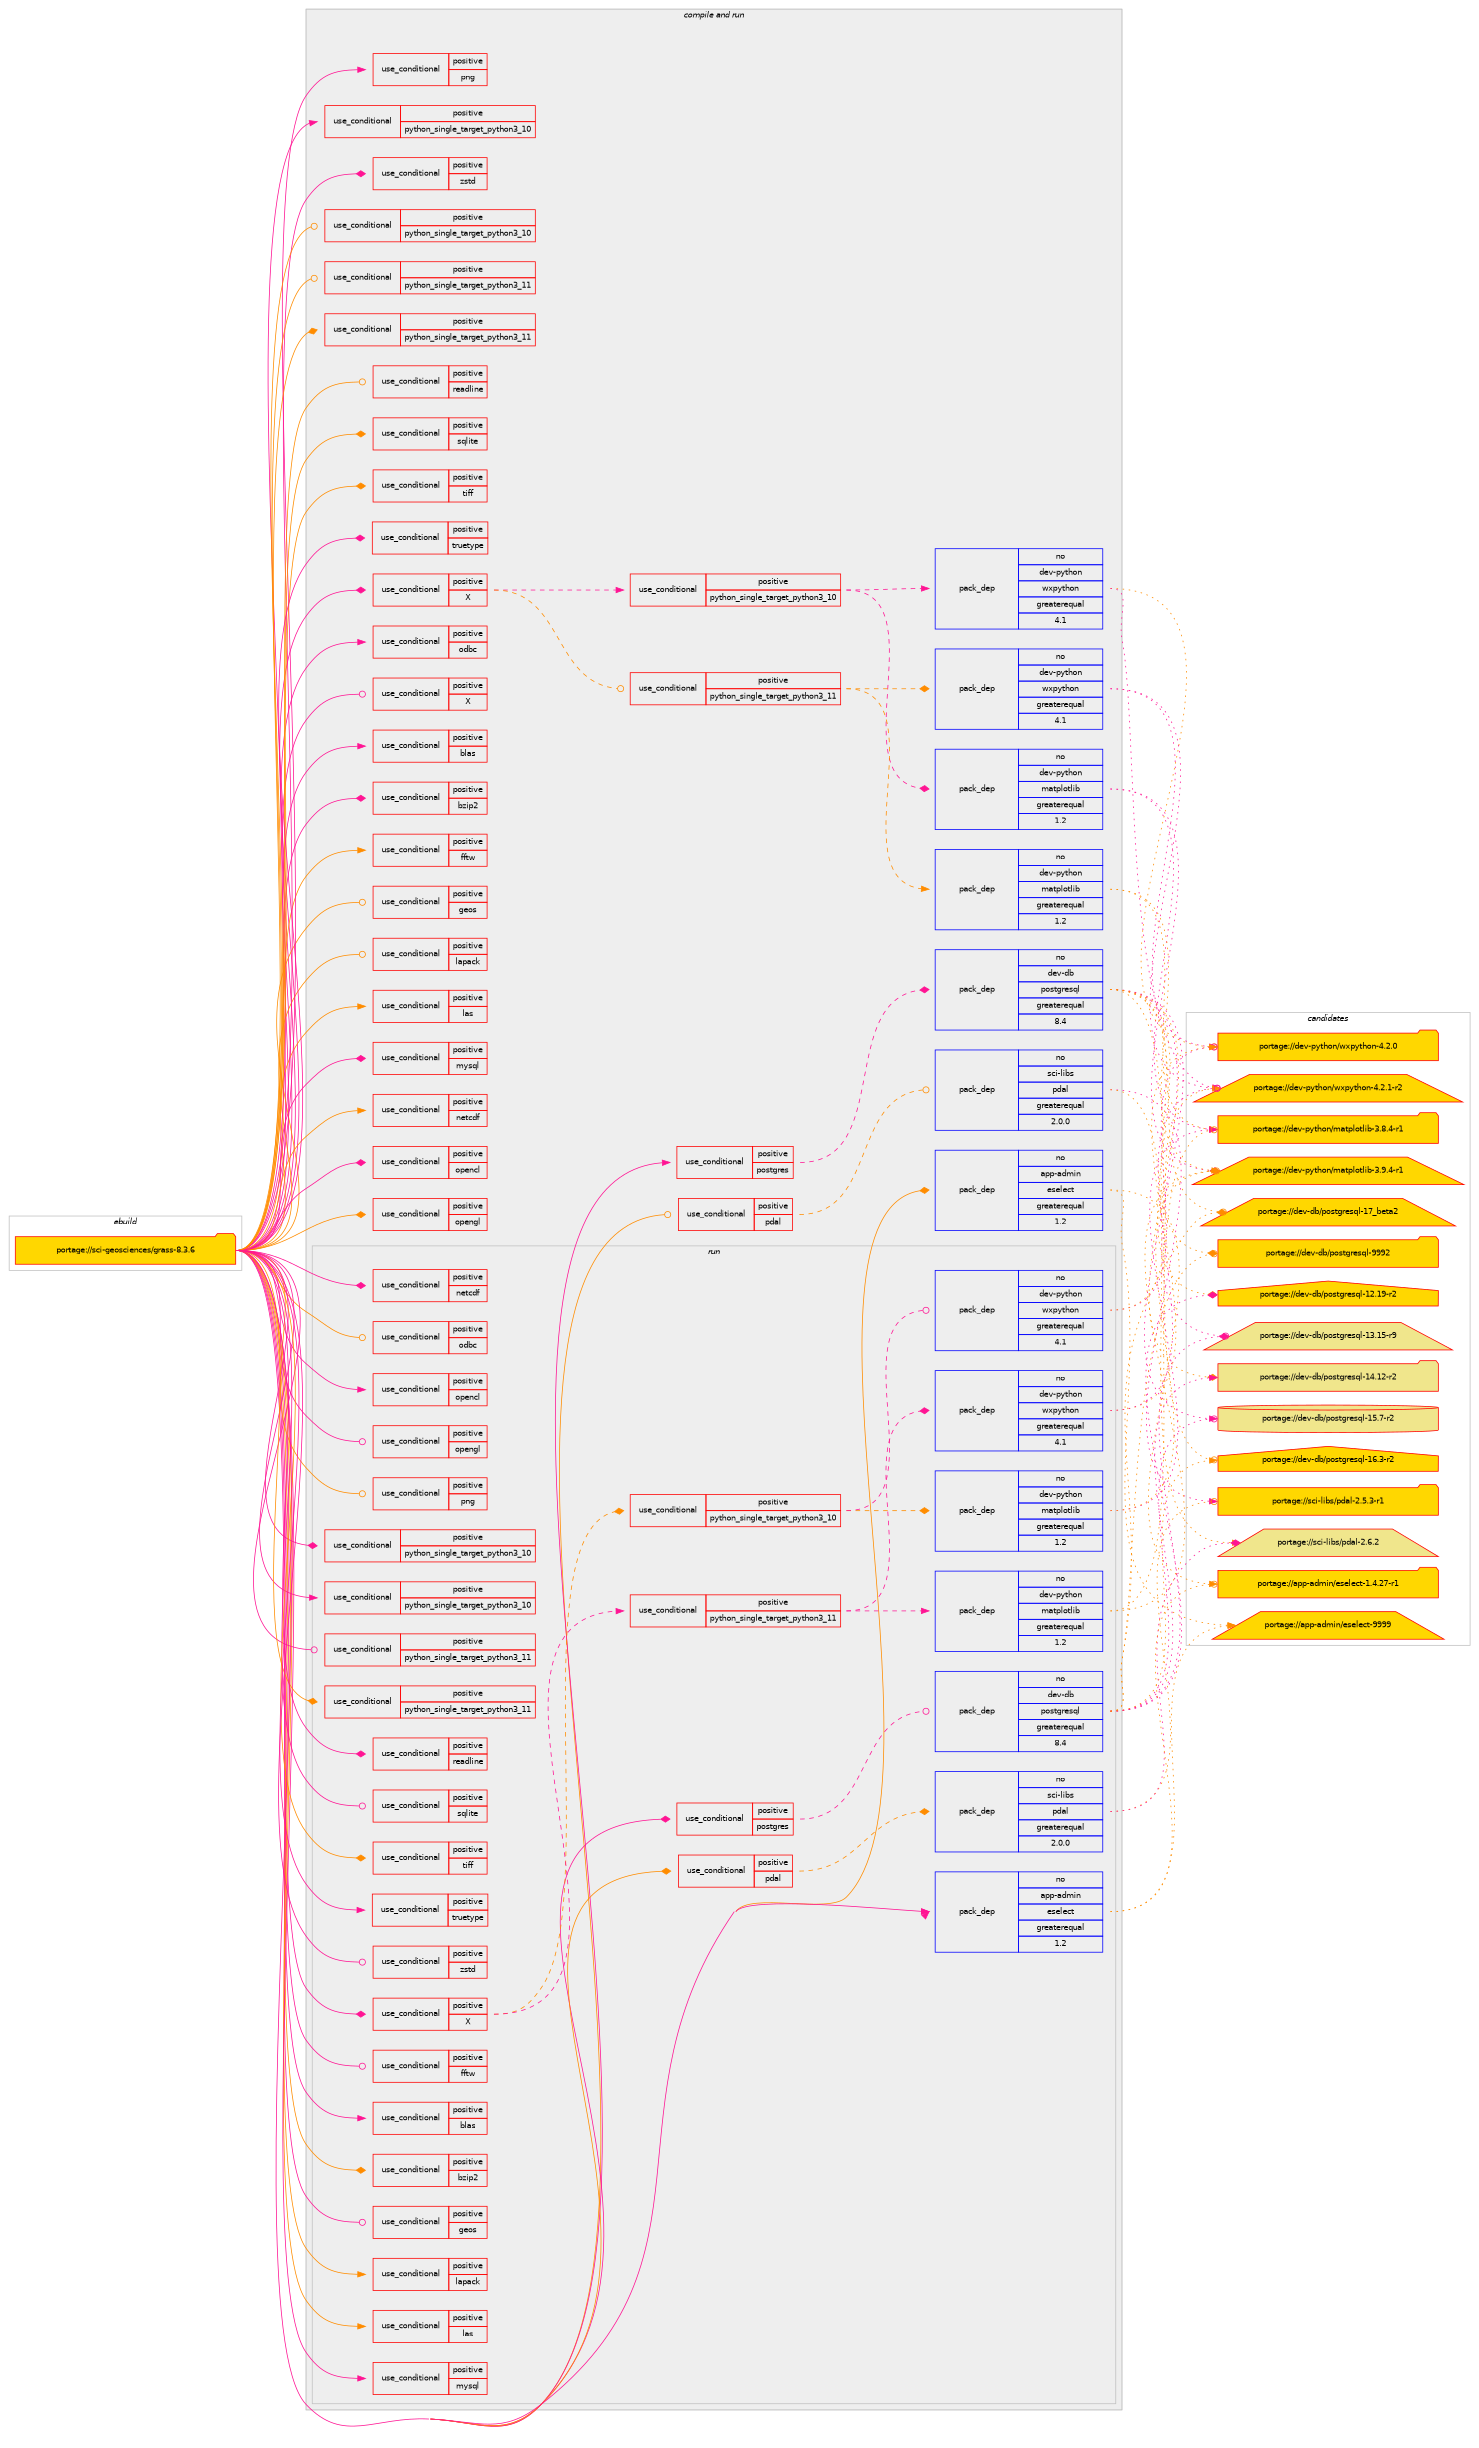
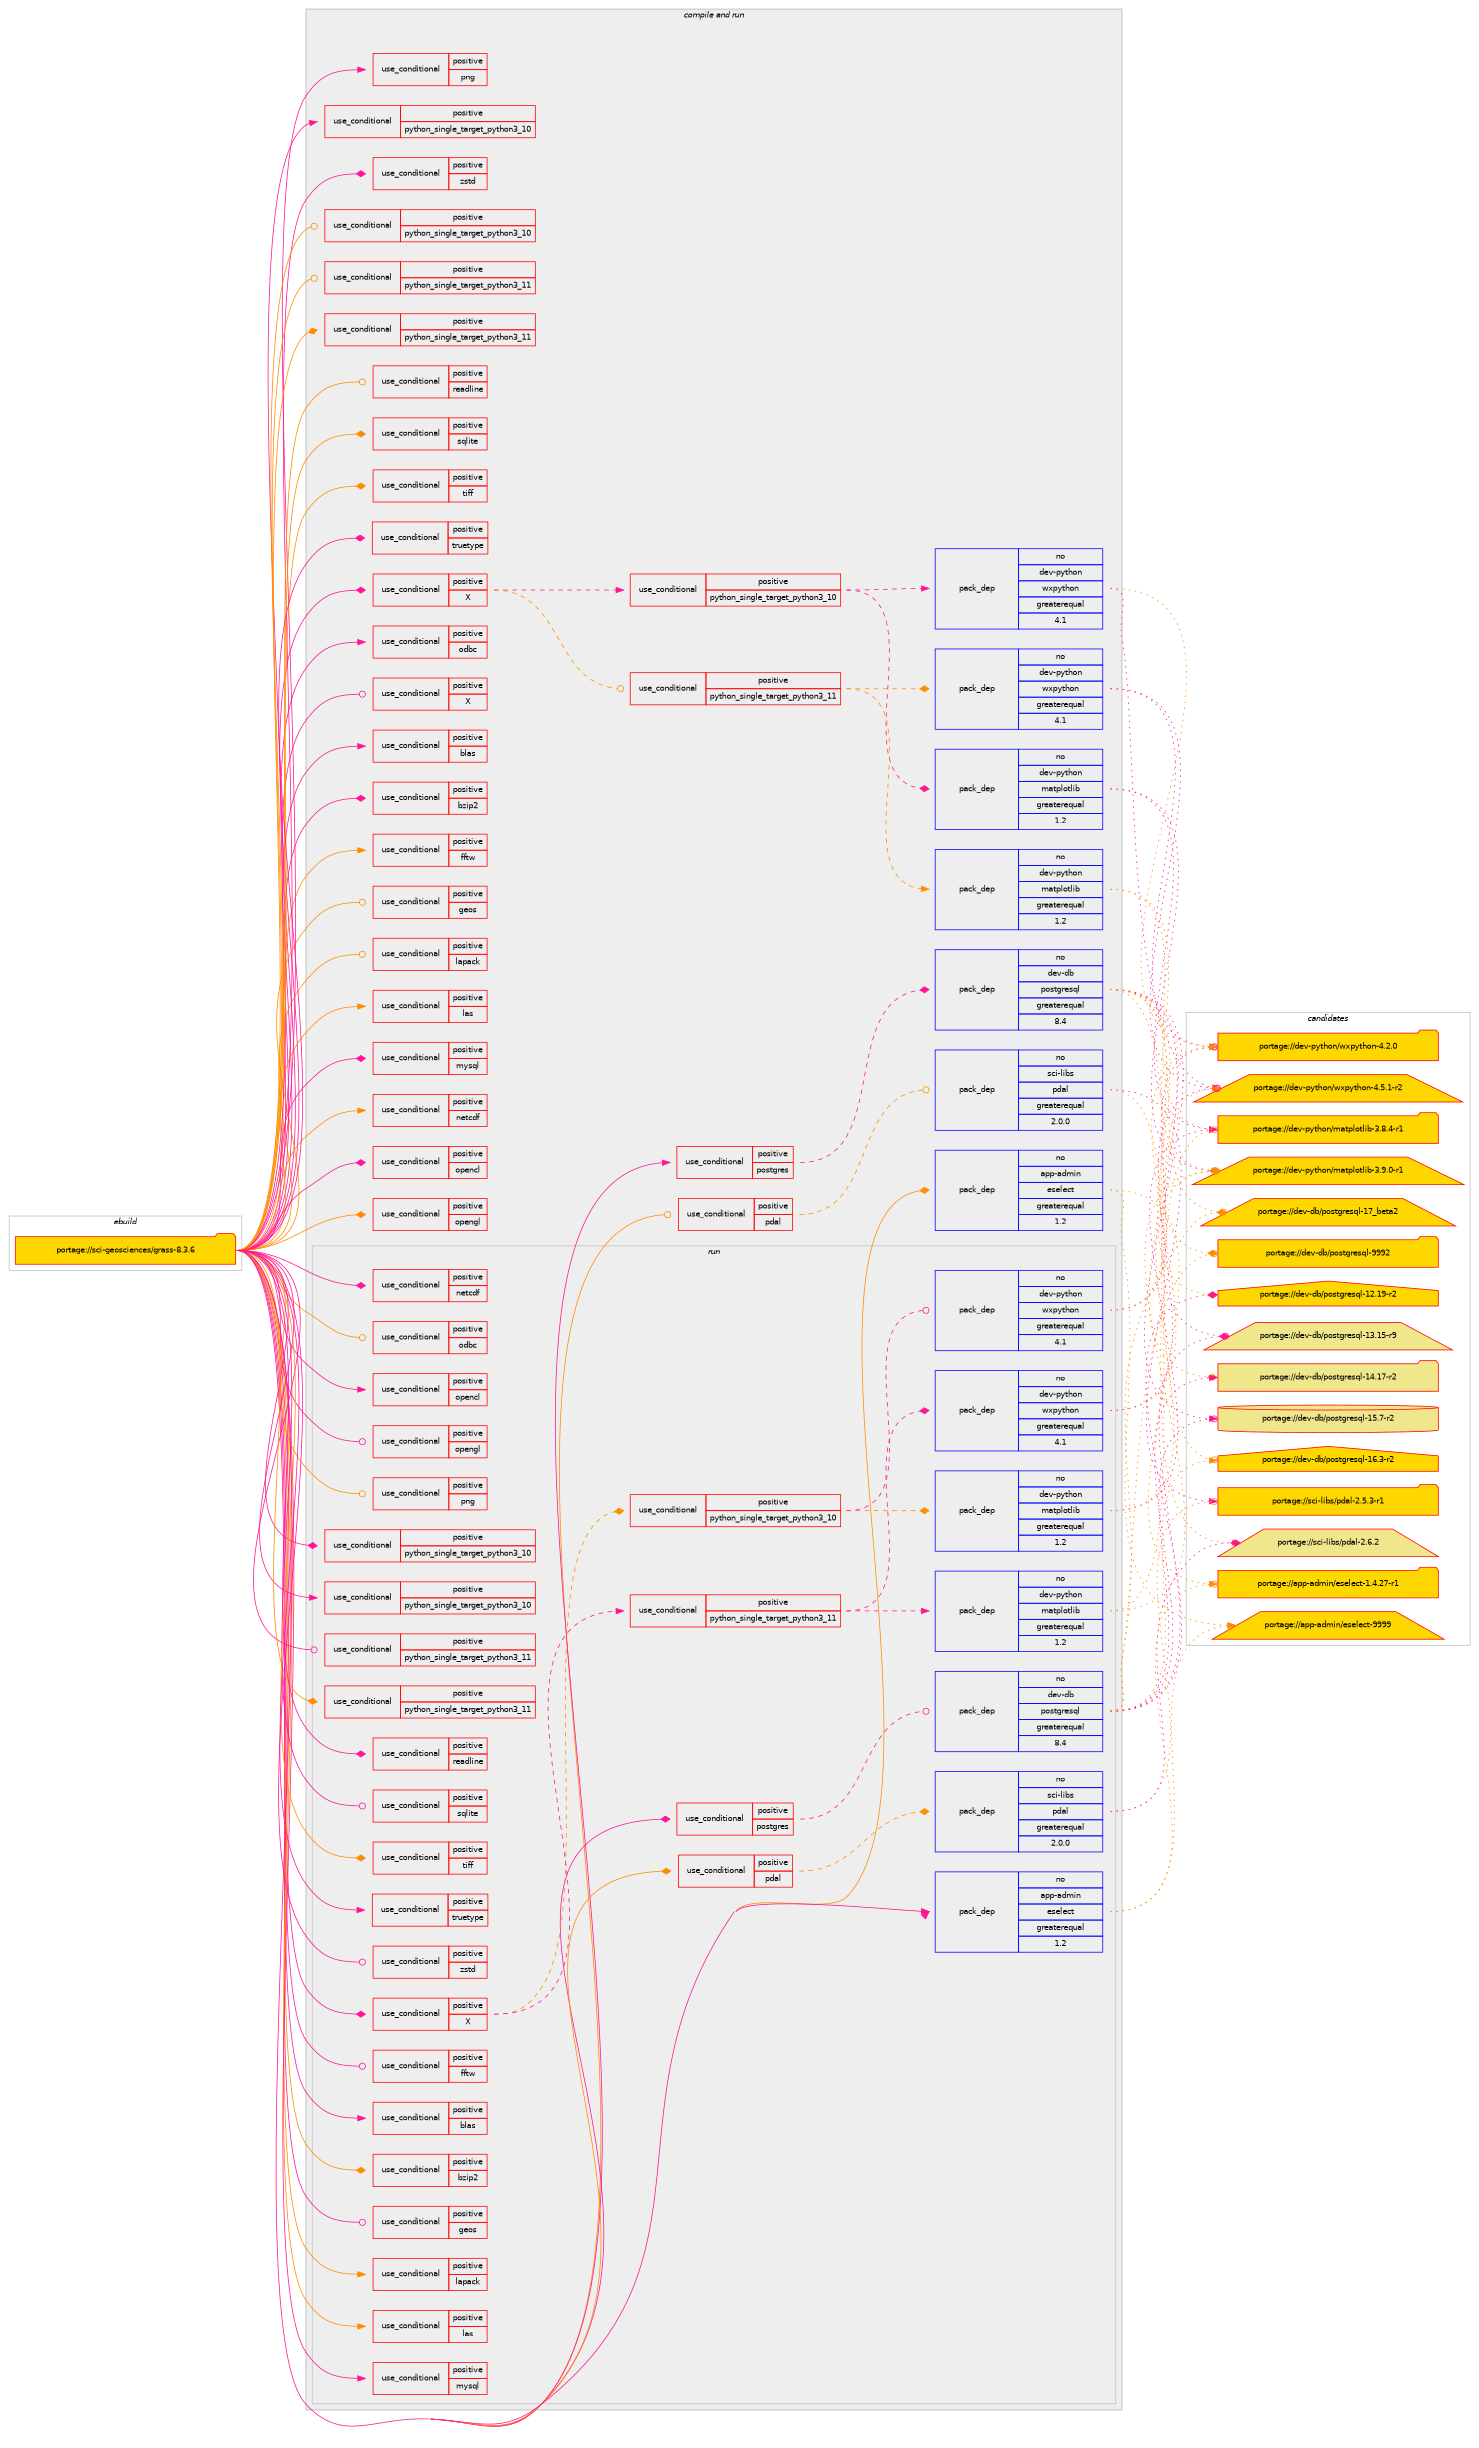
node "portage://dev-python/wxpython-4.2.1-r2": label "portage://dev-python/wxpython-4.2.1-r2" -> "portage://dev-python/wxpython-4.5.1-r2"
node "portage://dev-python/matplotlib-3.9.4-r1": label "portage://dev-python/matplotlib-3.9.4-r1" -> "portage://dev-python/matplotlib-3.9.0-r1"
node "portage://dev-db/postgresql-14.12-r2": label "portage://dev-db/postgresql-14.12-r2" -> "portage://dev-db/postgresql-14.17-r2"
